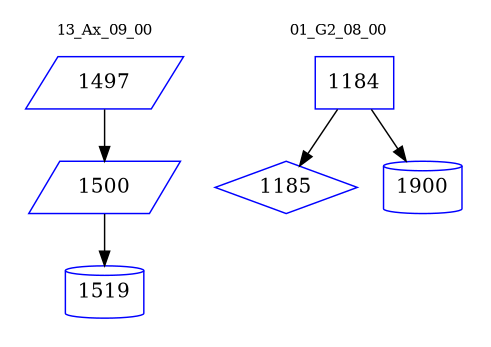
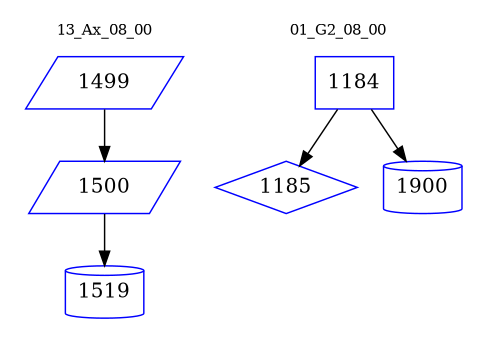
cluster "13_Ax_09_00": label "13_Ax_09_00" -> "13_Ax_08_00"
node "1497": label "1497" -> "1499"
